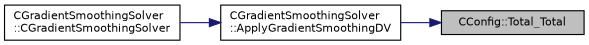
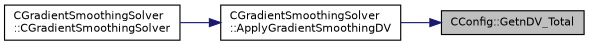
node "CConfig::Total_Total": label "CConfig::Total_Total" -> "CConfig::GetnDV_Total"
